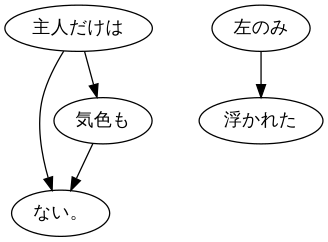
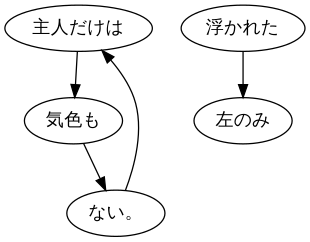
edge "左のみ" -> "浮かれた": reversed
edge "主人だけは" -> "ない。": reversed
